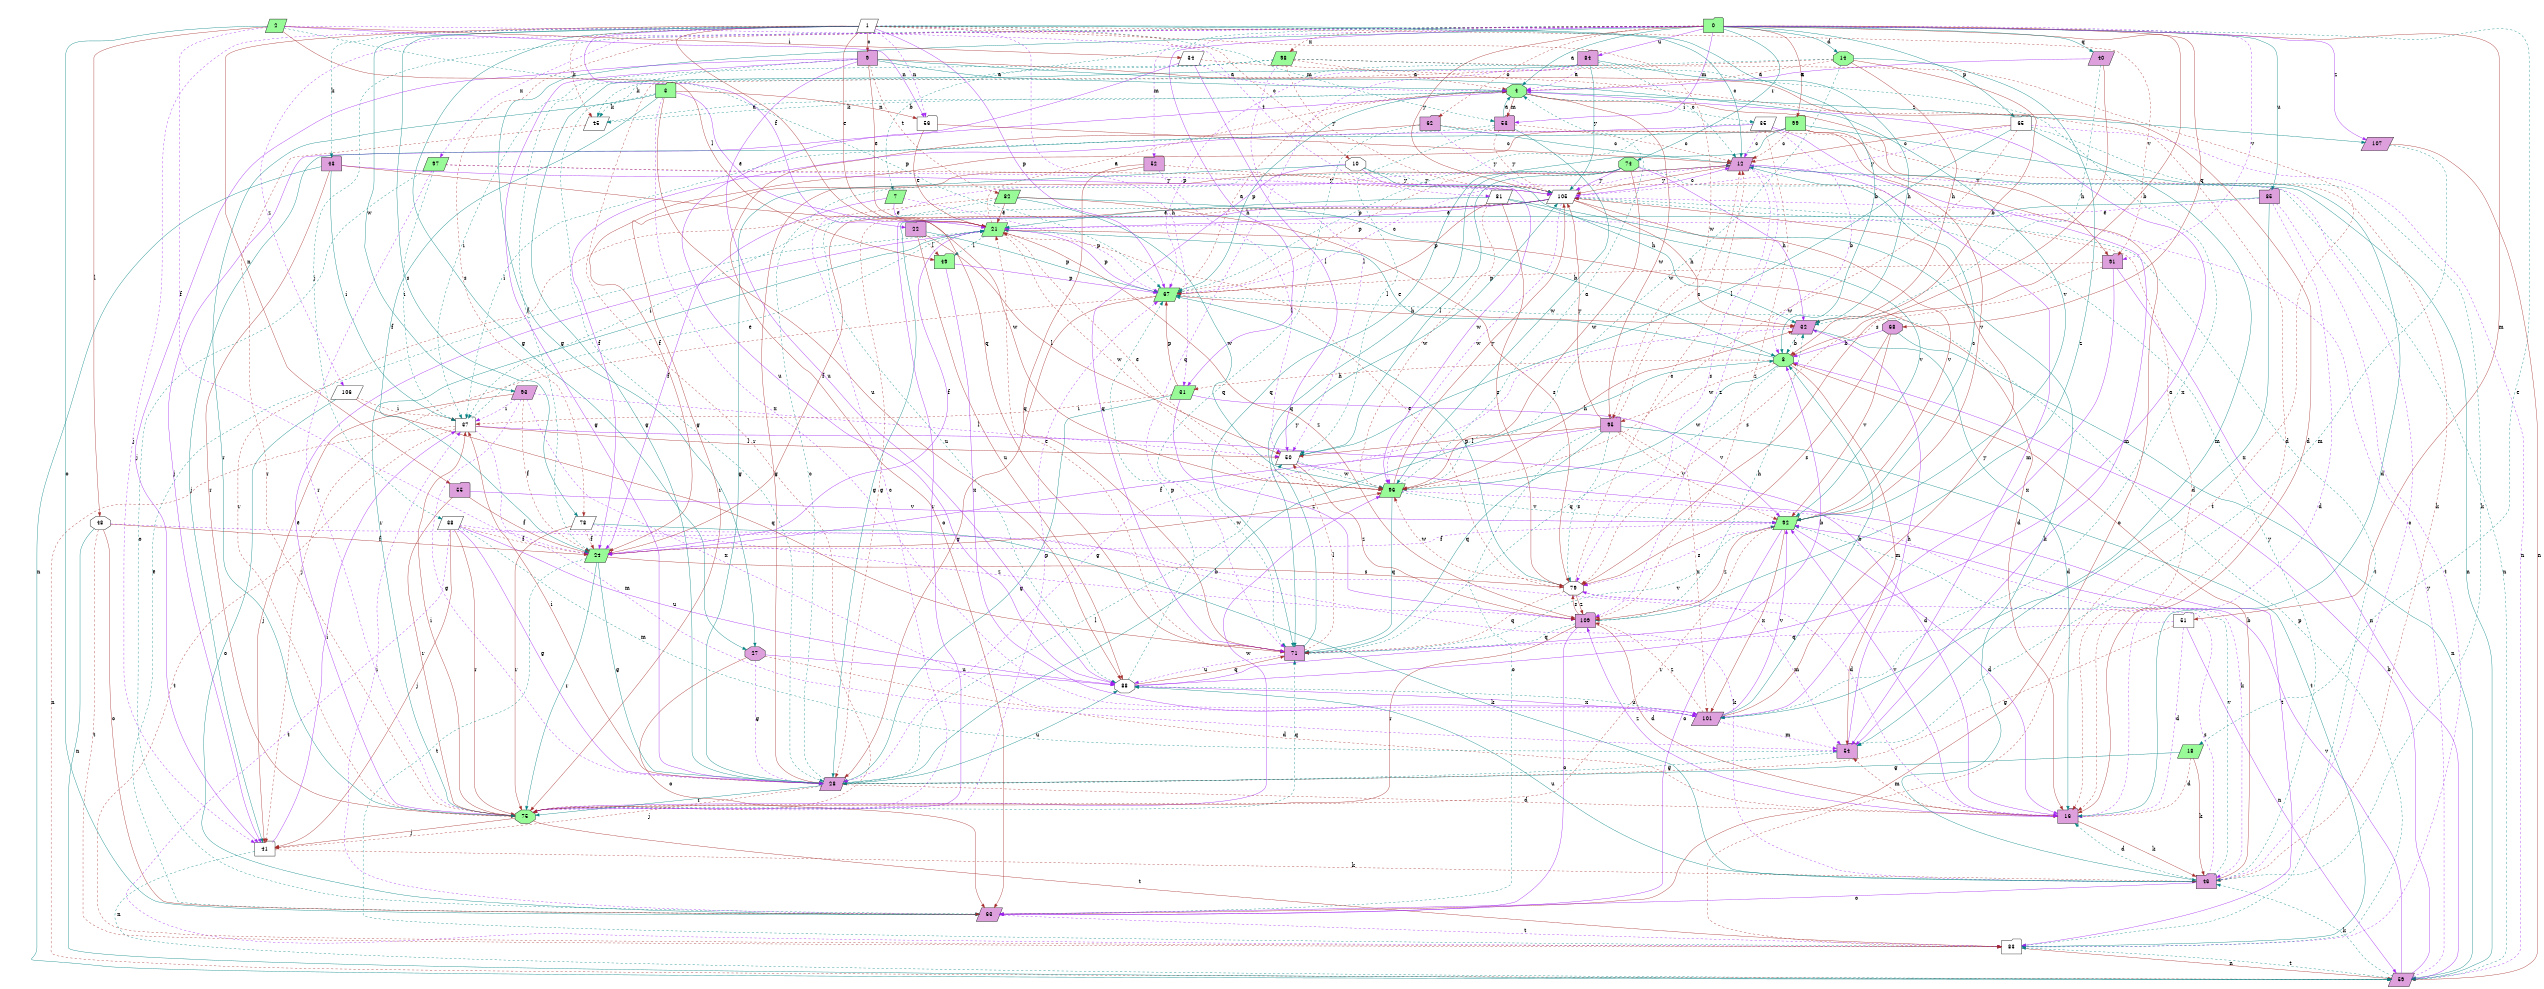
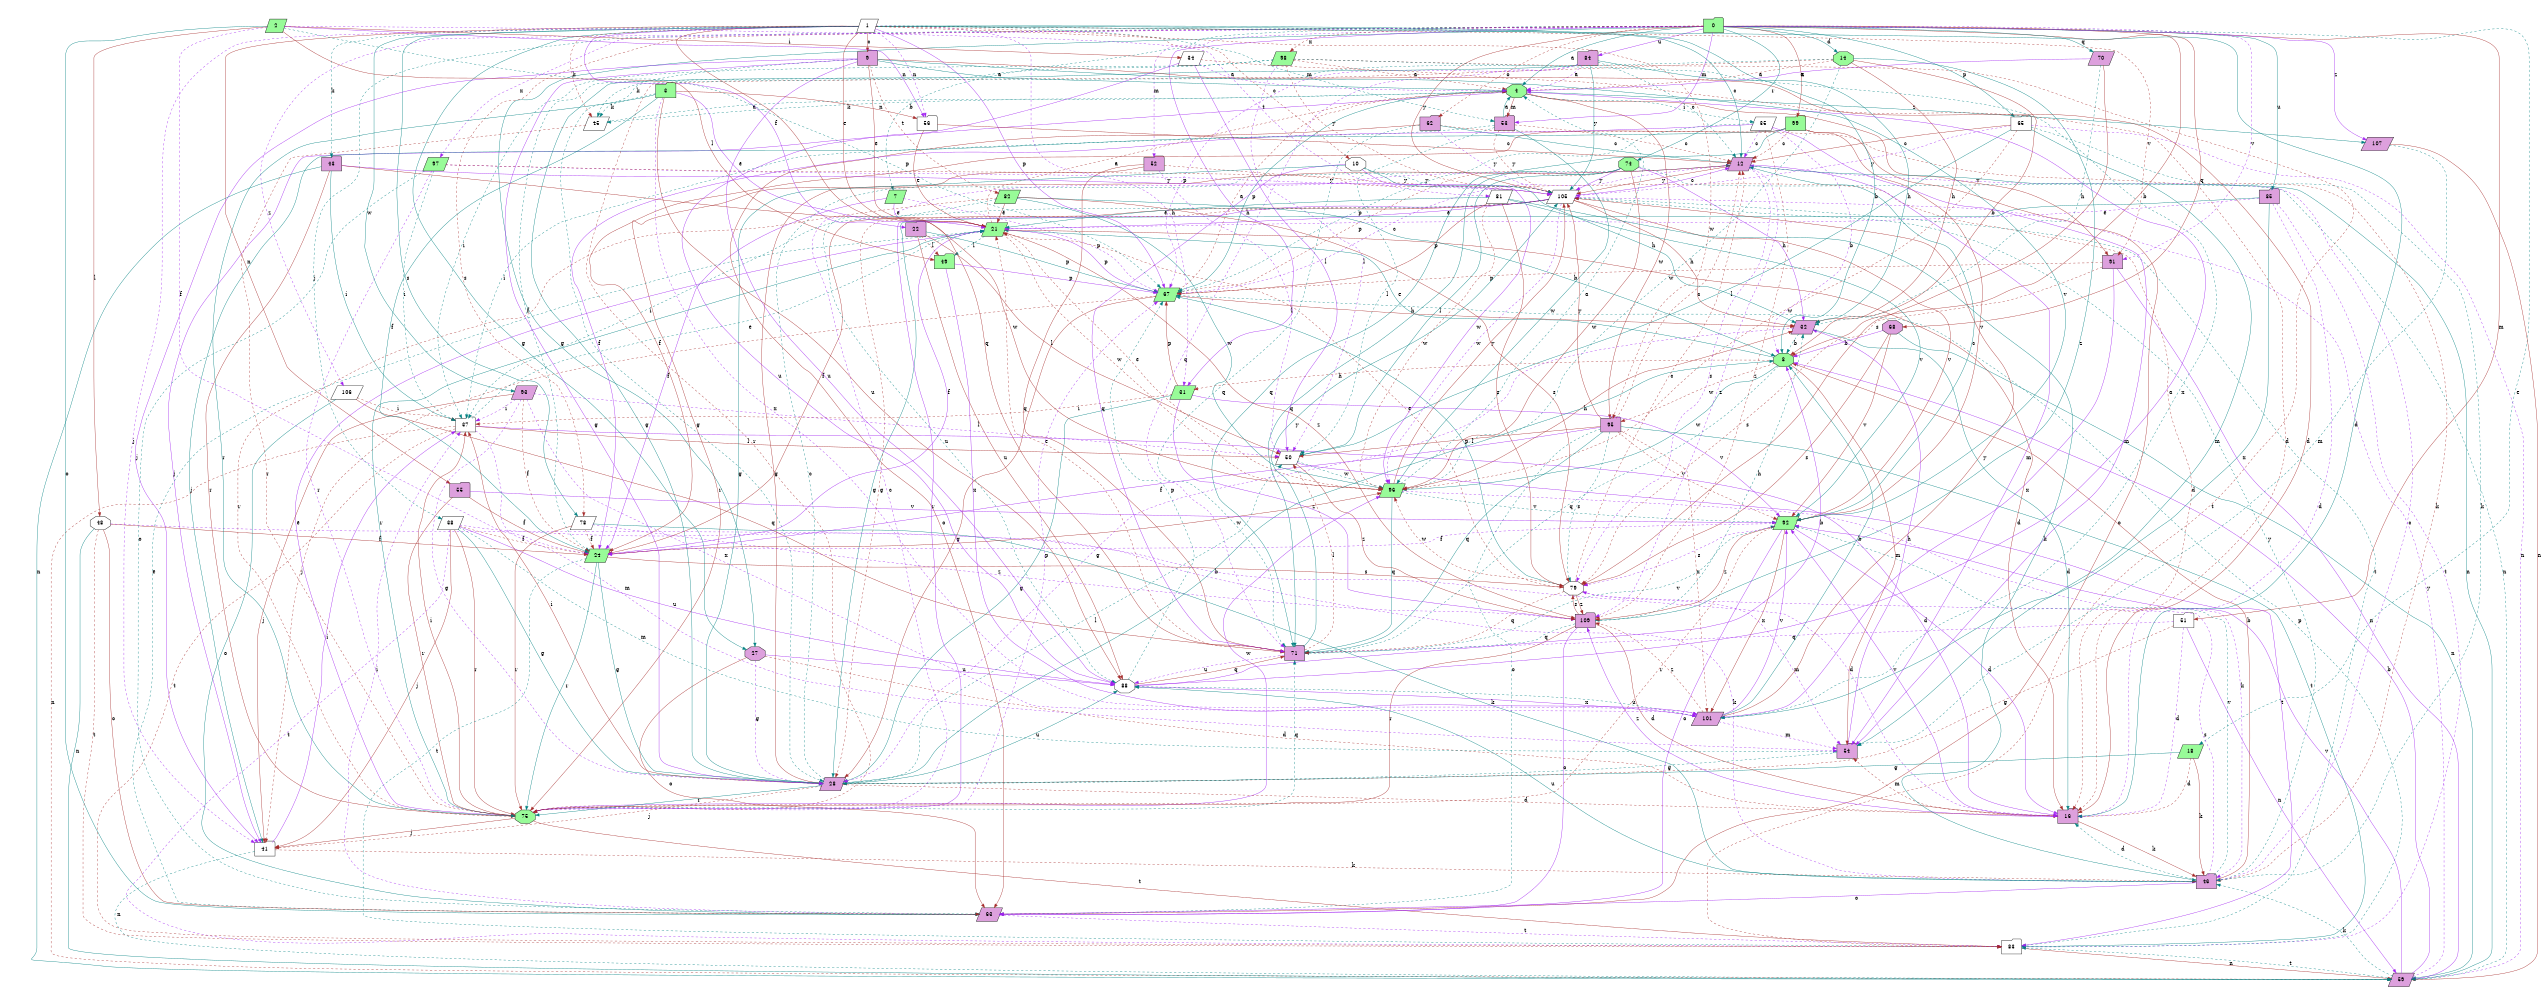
node "40": label "40" -> "70"
edge "99" -> "16": now "1" -> "16"
edge "38" -> "28": color purple -> teal
